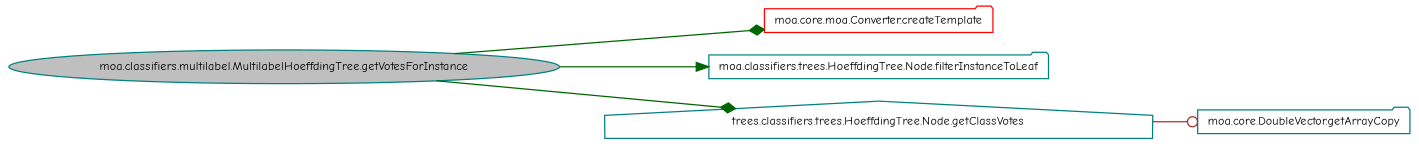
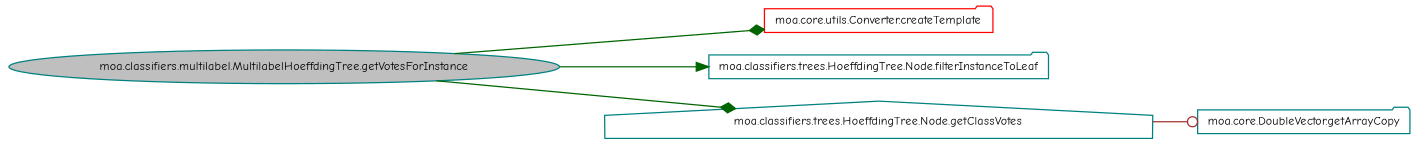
node "moa.core.moa.Converter.createTemplate": label "moa.core.moa.Converter.createTemplate" -> "moa.core.utils.Converter.createTemplate"
node "trees.classifiers.trees.HoeffdingTree.Node.getClassVotes": label "trees.classifiers.trees.HoeffdingTree.Node.getClassVotes" -> "moa.classifiers.trees.HoeffdingTree.Node.getClassVotes"
